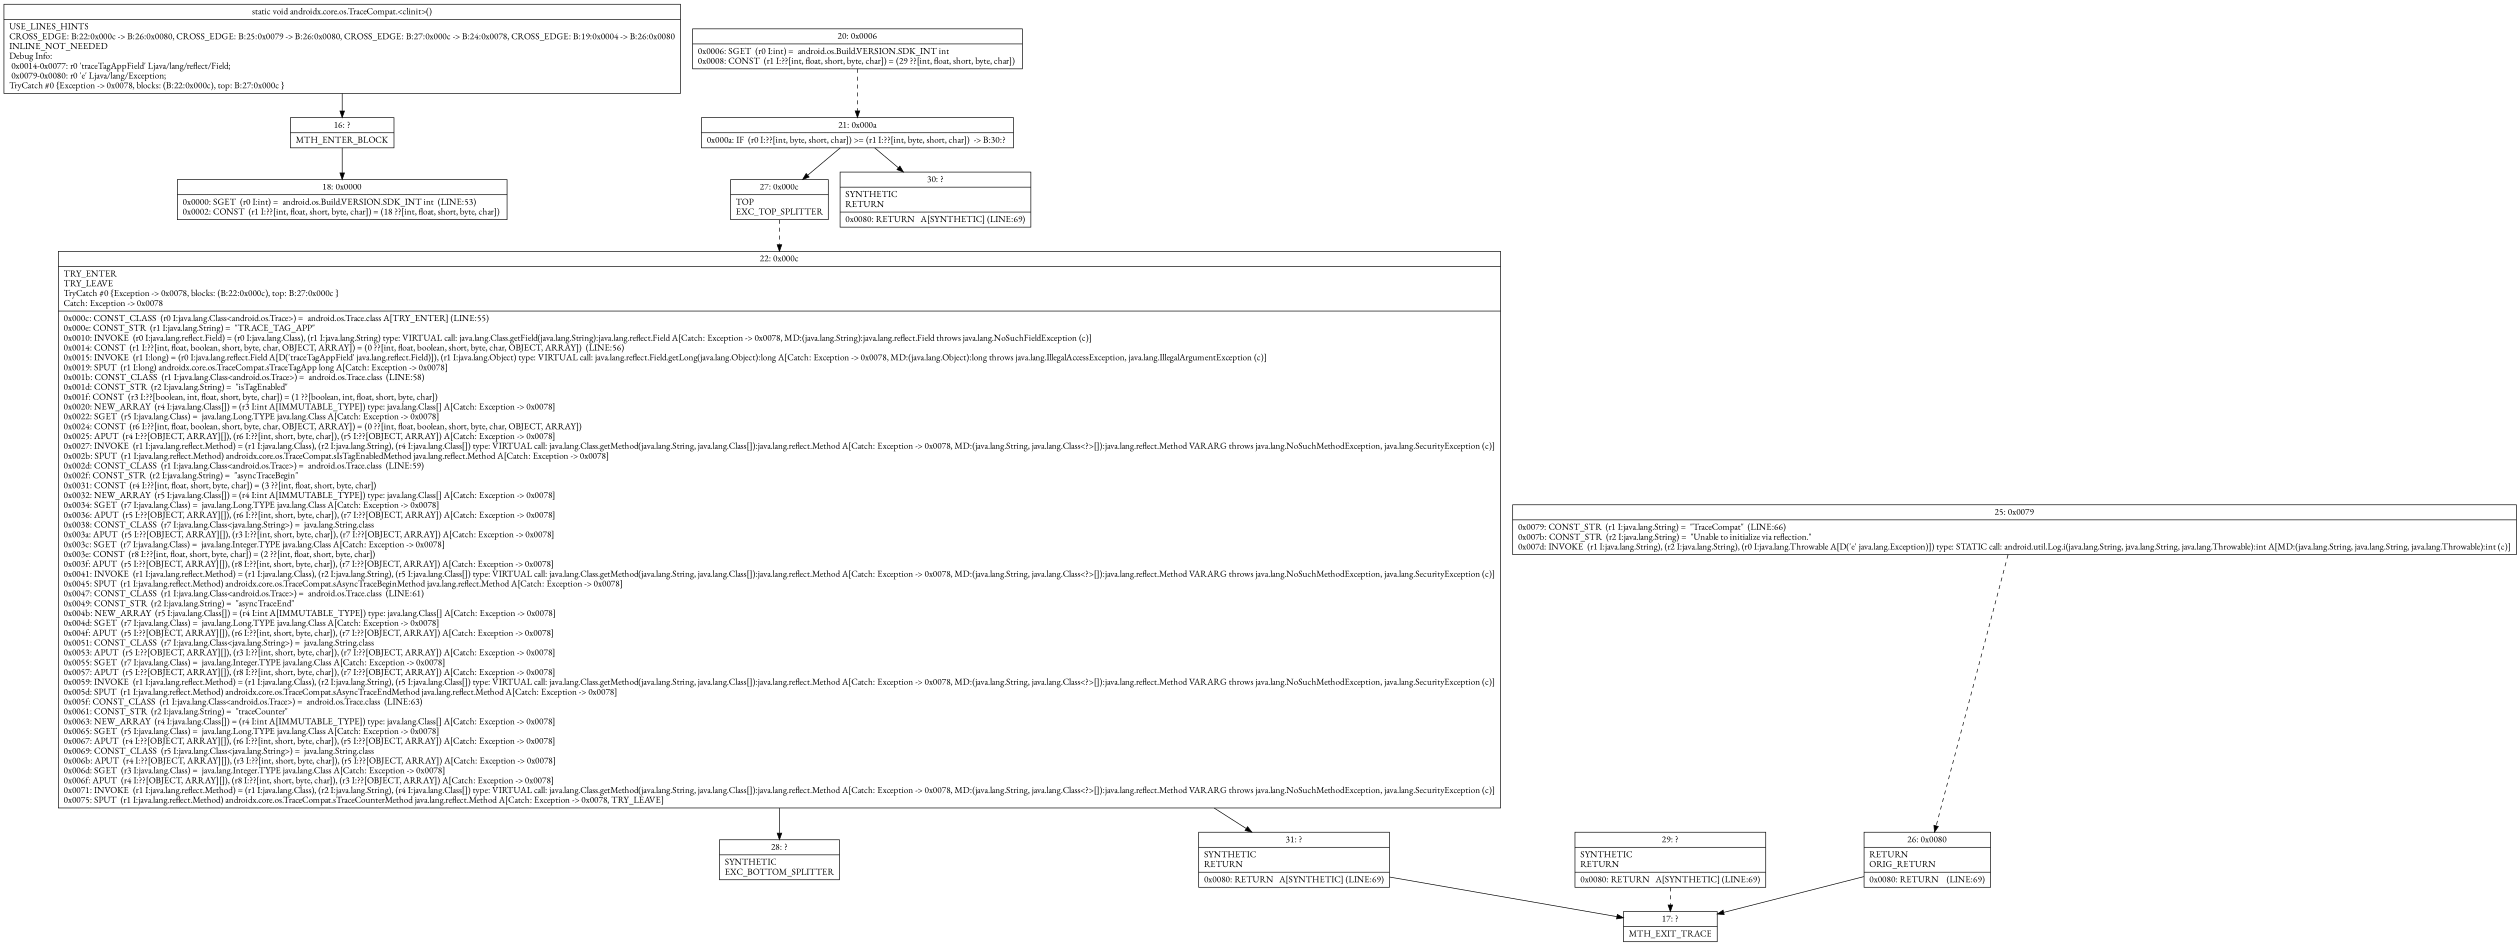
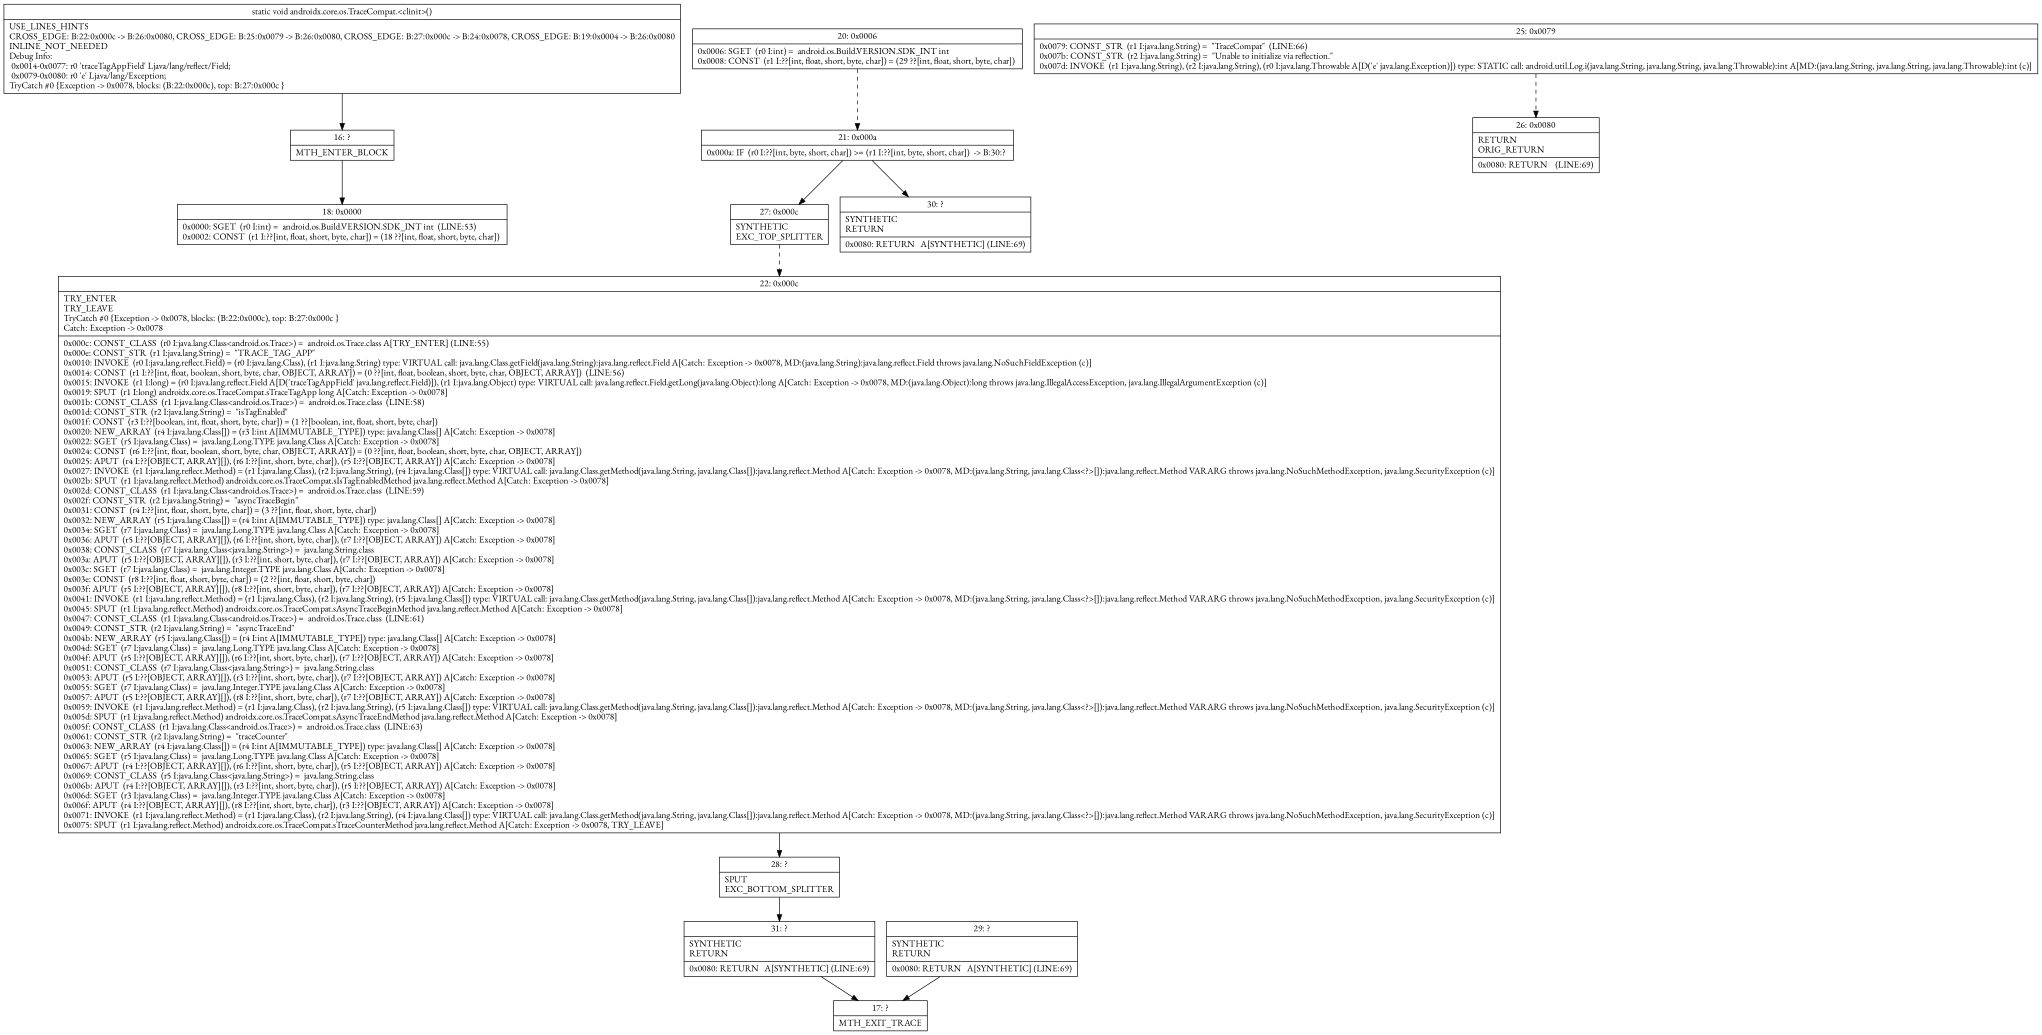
node "27: 0x000c": text "TOP" -> "SYNTHETIC"
edge "22: 0x000c" -> "31: ?": now "28: ?" -> "31: ?"
node "28: ?": text "SYNTHETIC" -> "SPUT"
edge "26: 0x0080" -> "17: ?": removed
edge "29: ?" -> "17: ?": style dashed -> solid
